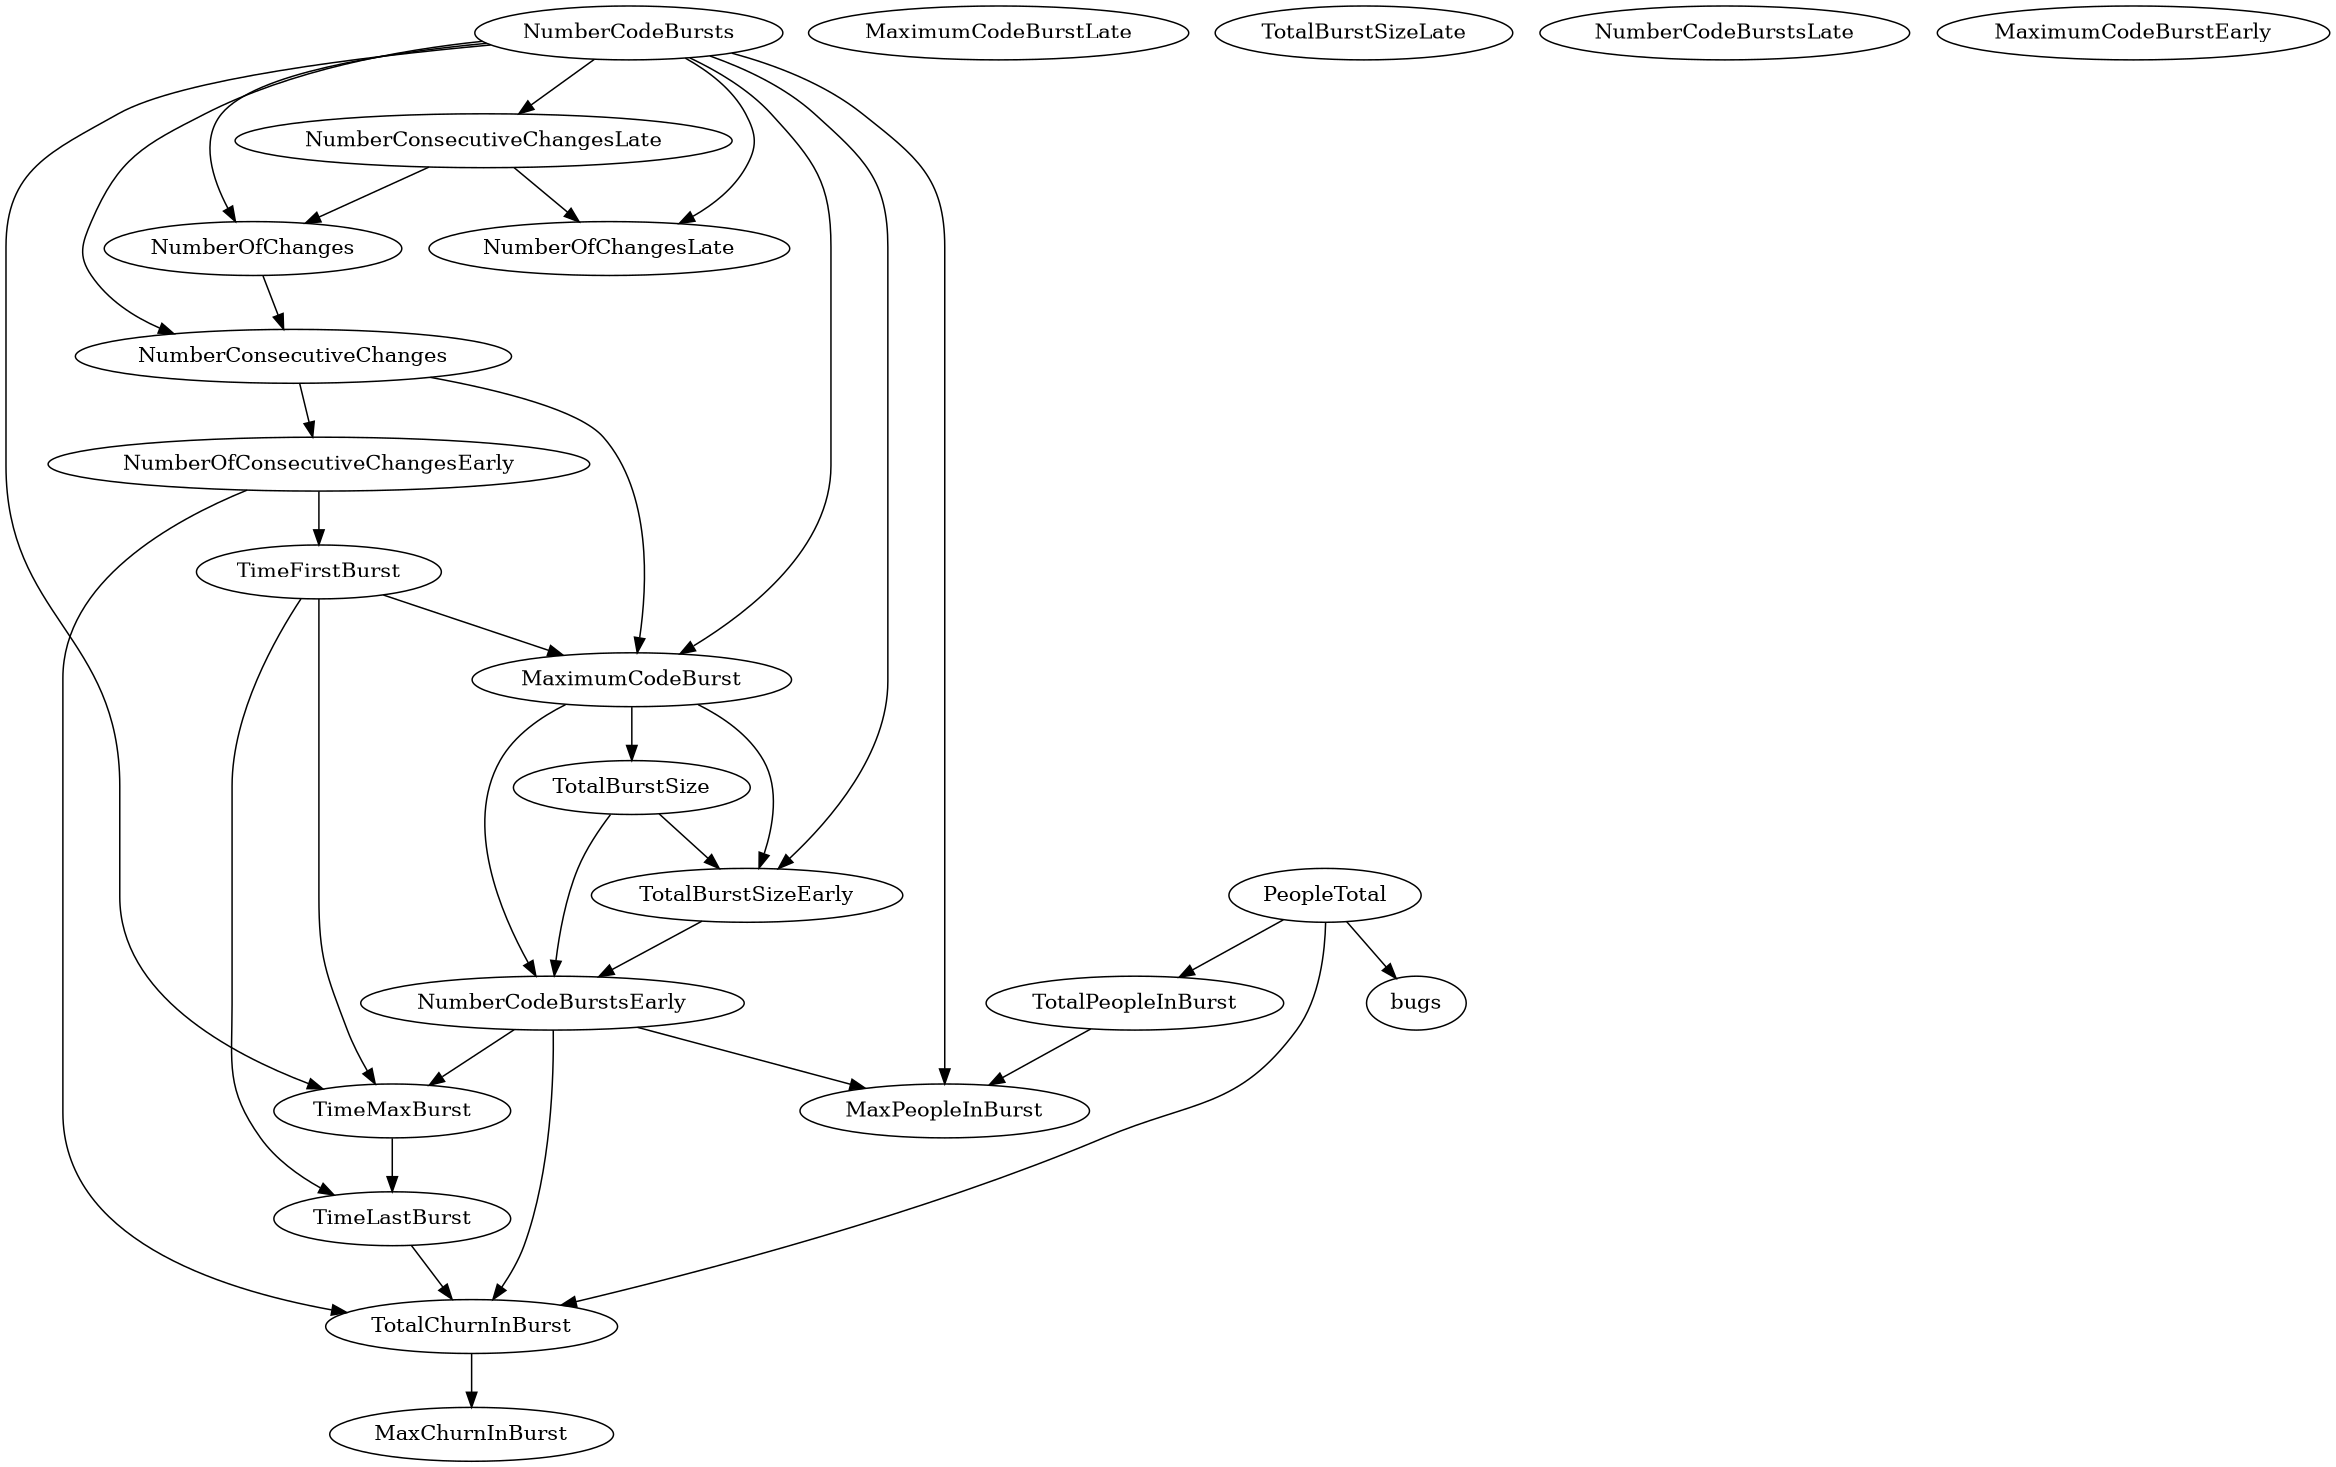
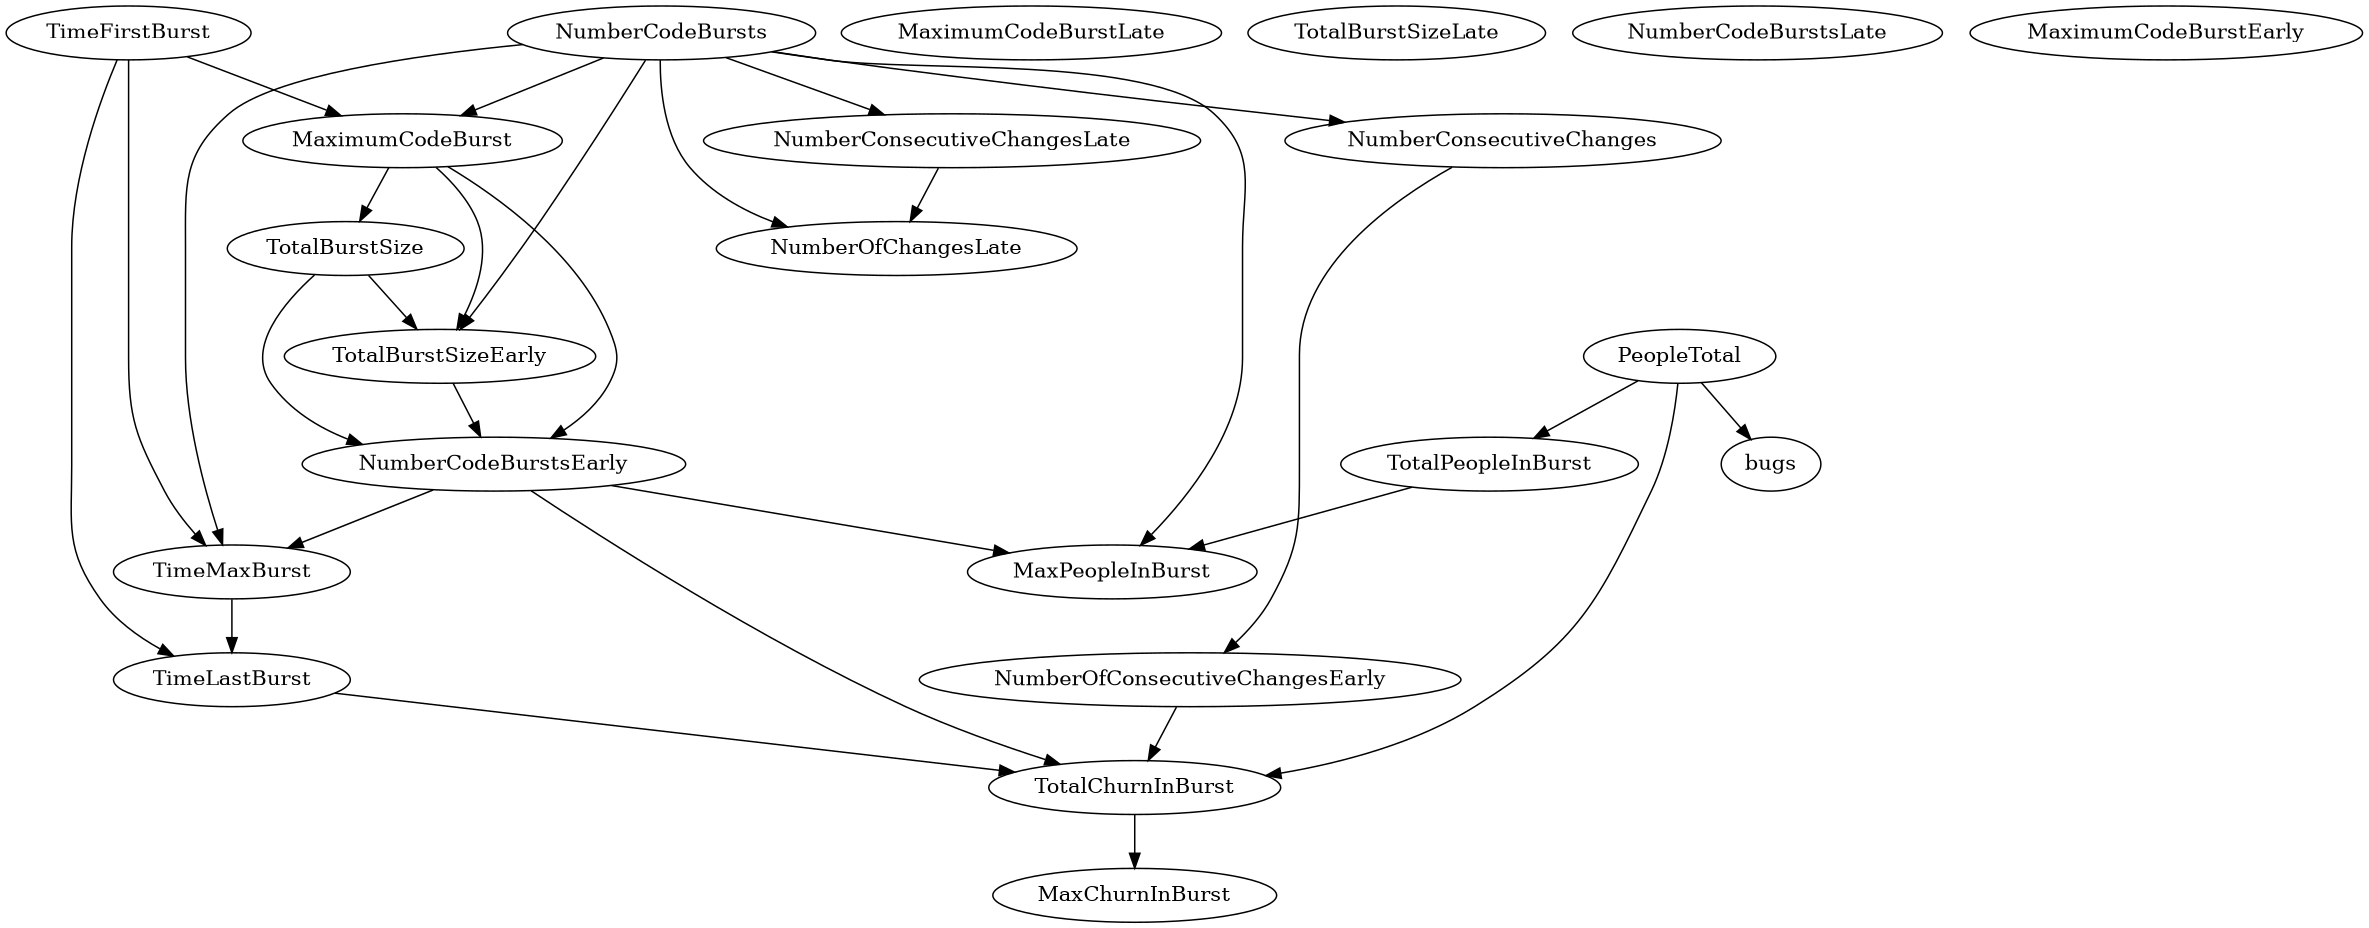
node "NumberOfChanges": removed
edge "NumberConsecutiveChanges" -> "MaximumCodeBurst": removed
edge "NumberOfConsecutiveChangesEarly" -> "TimeFirstBurst": removed
